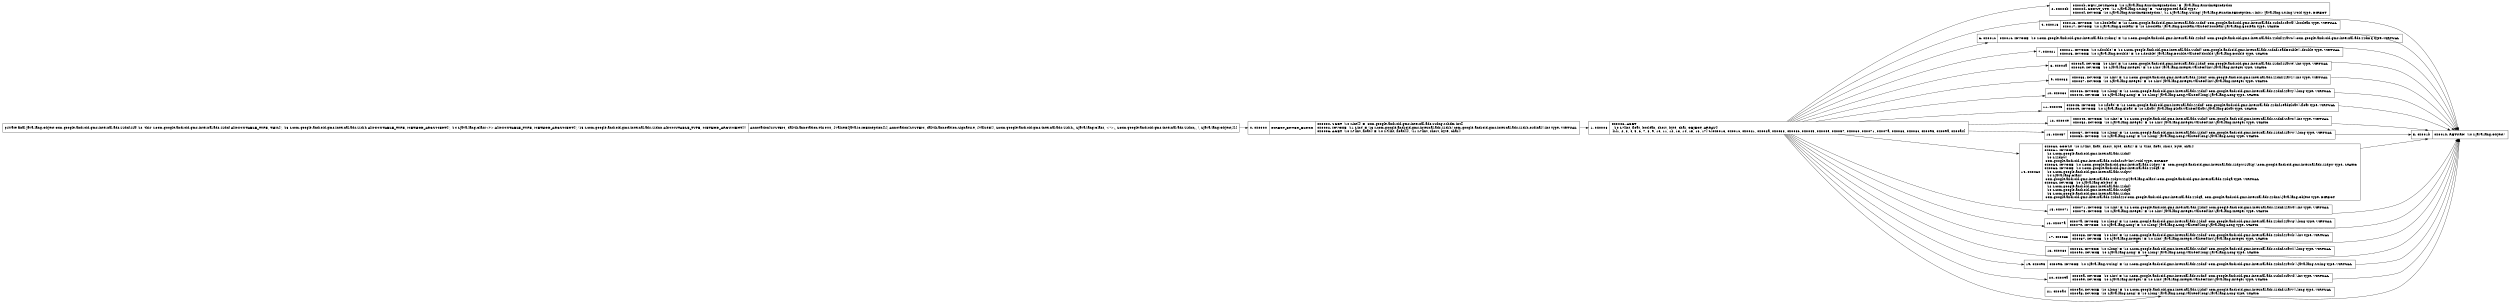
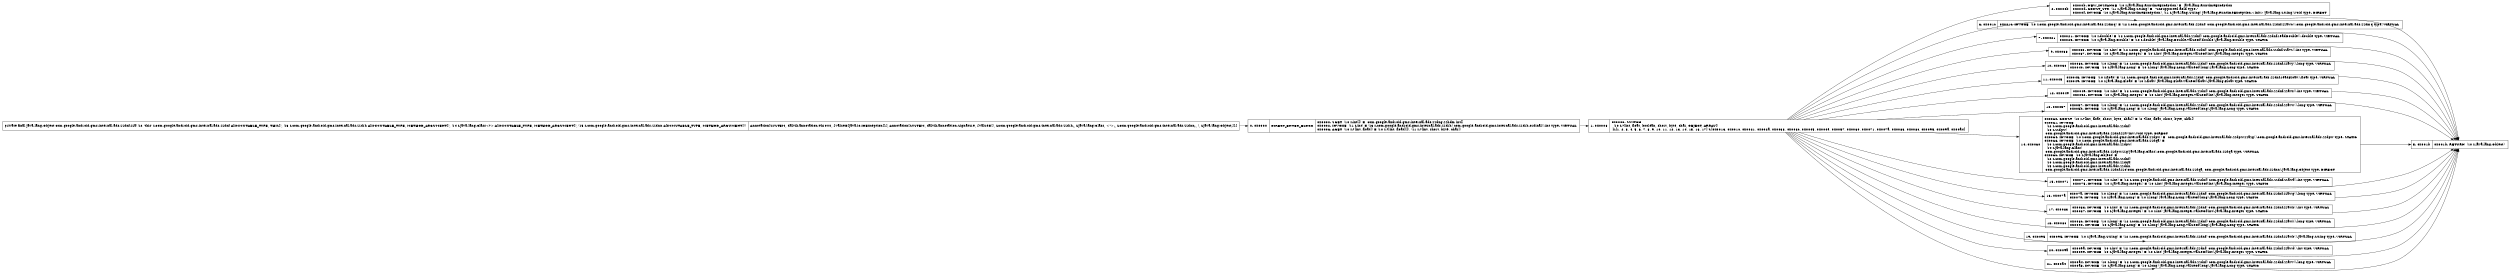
node "4: 0x0013": removed
node "8: 0x002a": removed
node "1: 0x0008": text "0x0008: AGET" -> "0x0008: SWITCH"
